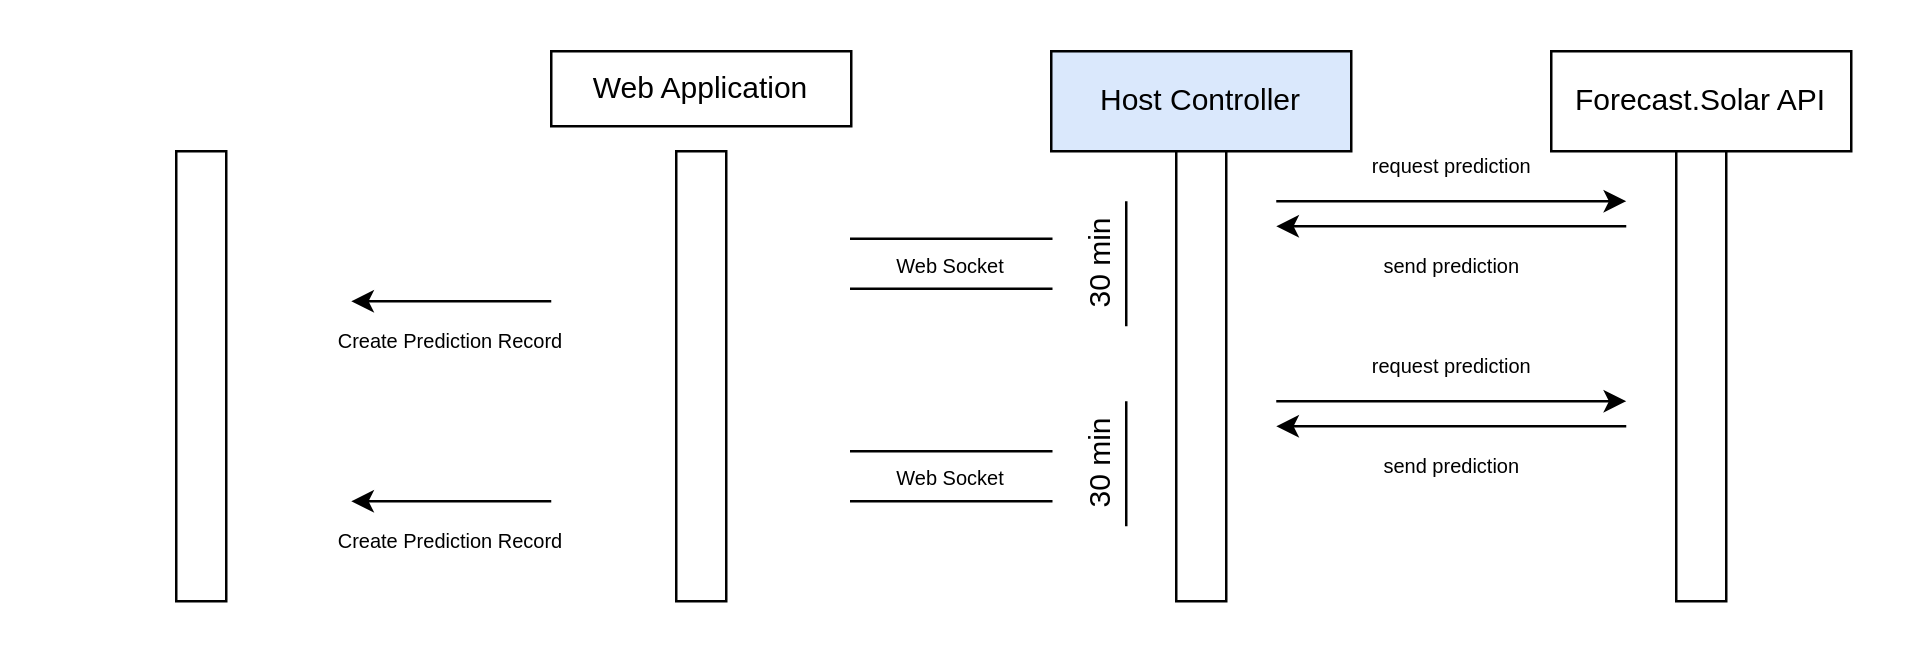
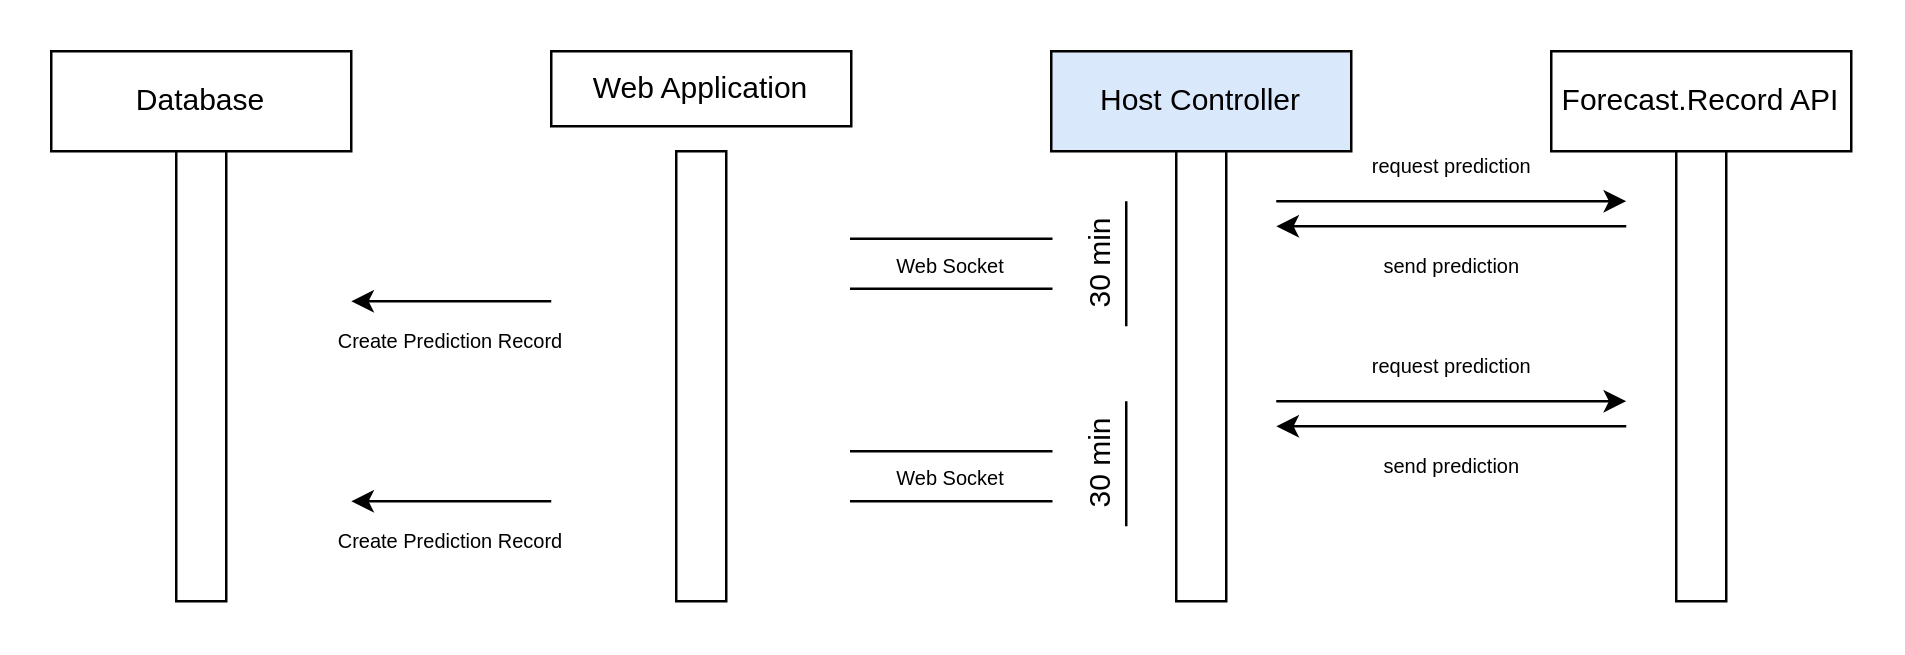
node "Database": added
node "Forecast.Solar API": label "Forecast.Solar API" -> "Forecast.Record API"
